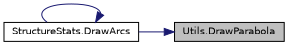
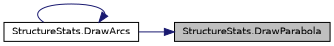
node "Utils.DrawParabola": label "Utils.DrawParabola" -> "StructureStats.DrawParabola"
